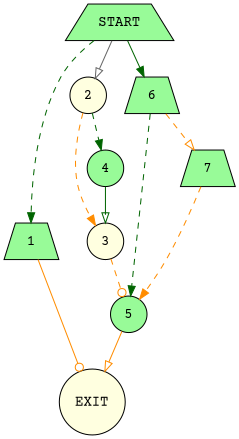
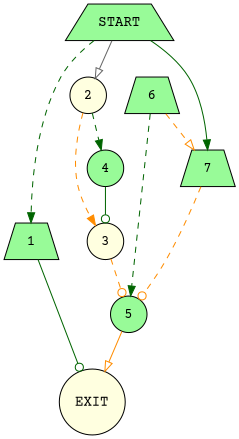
edge "START" -> "6": now "START" -> "7"
edge "4" -> "3": arrowhead onormal -> odot
edge "7" -> "5": arrowhead normal -> odot
edge "1" -> "EXIT": color darkorange -> darkgreen
